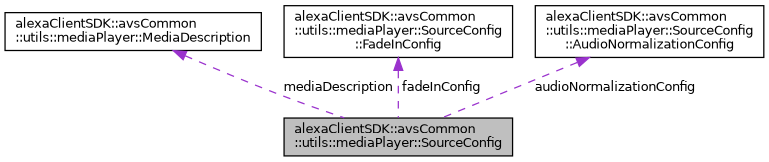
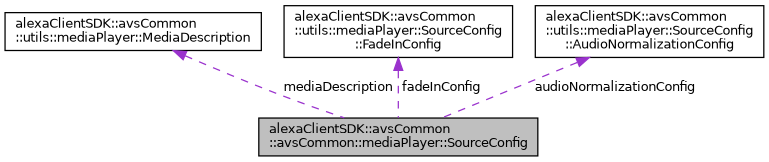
node "alexaClientSDK::avsCommon ::utils::mediaPlayer::SourceConfig": label "alexaClientSDK::avsCommon ::utils::mediaPlayer::SourceConfig" -> "alexaClientSDK::avsCommon ::avsCommon::mediaPlayer::SourceConfig"
